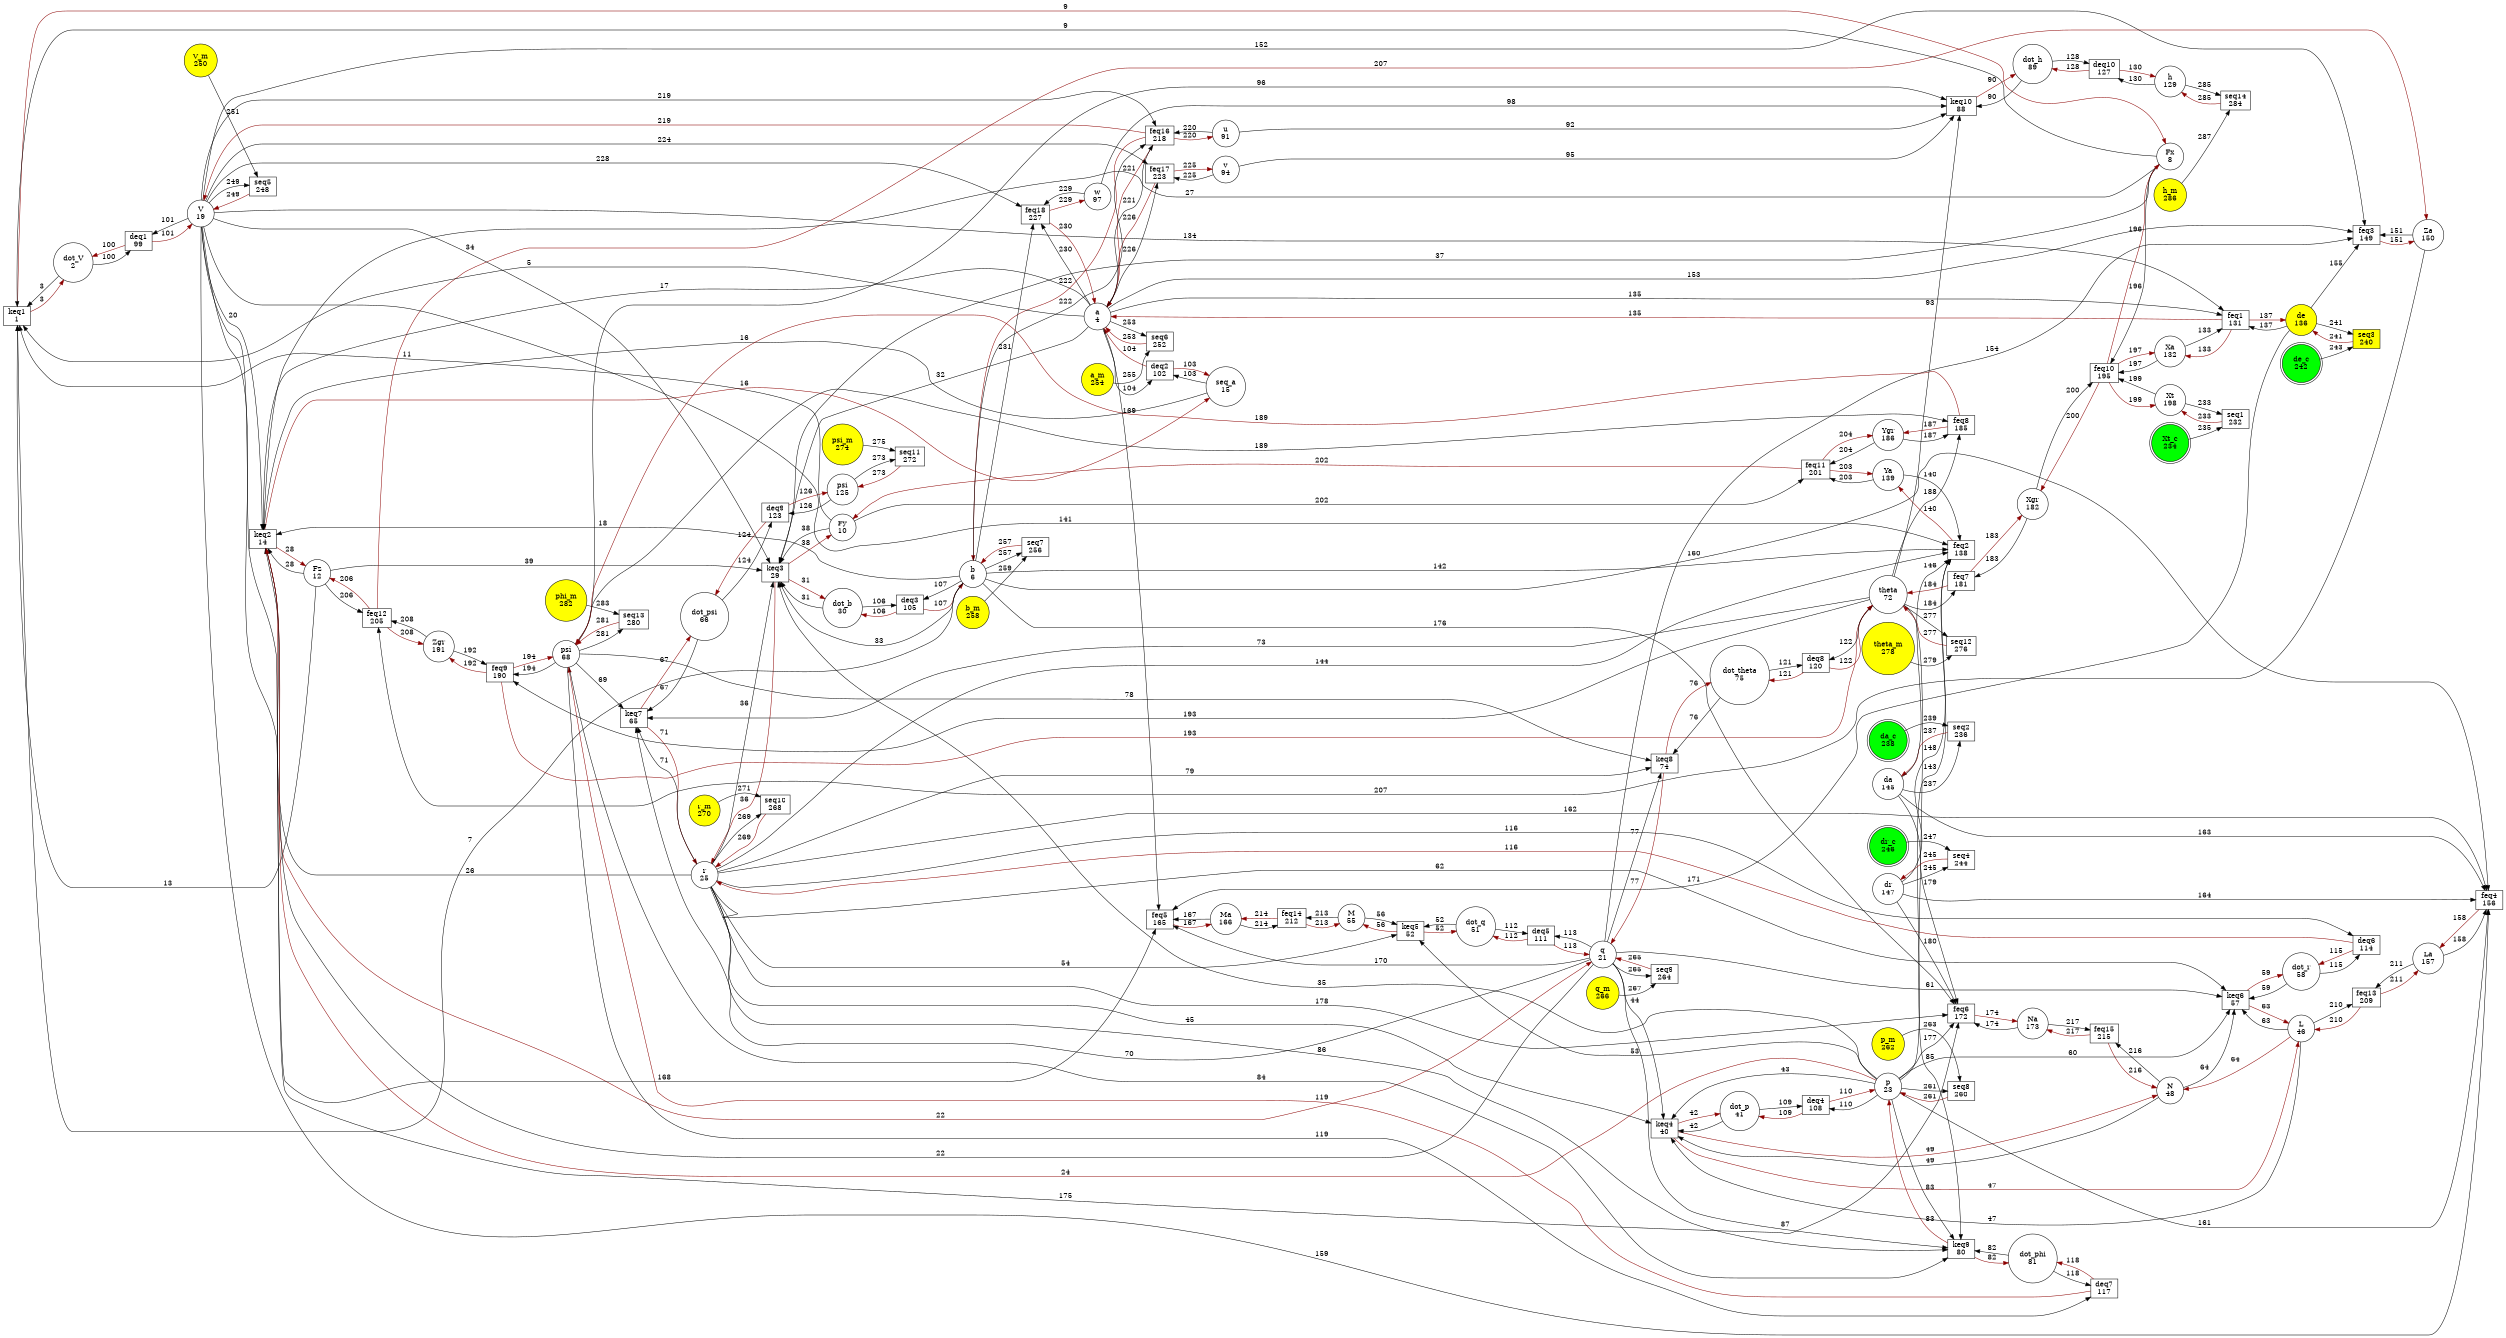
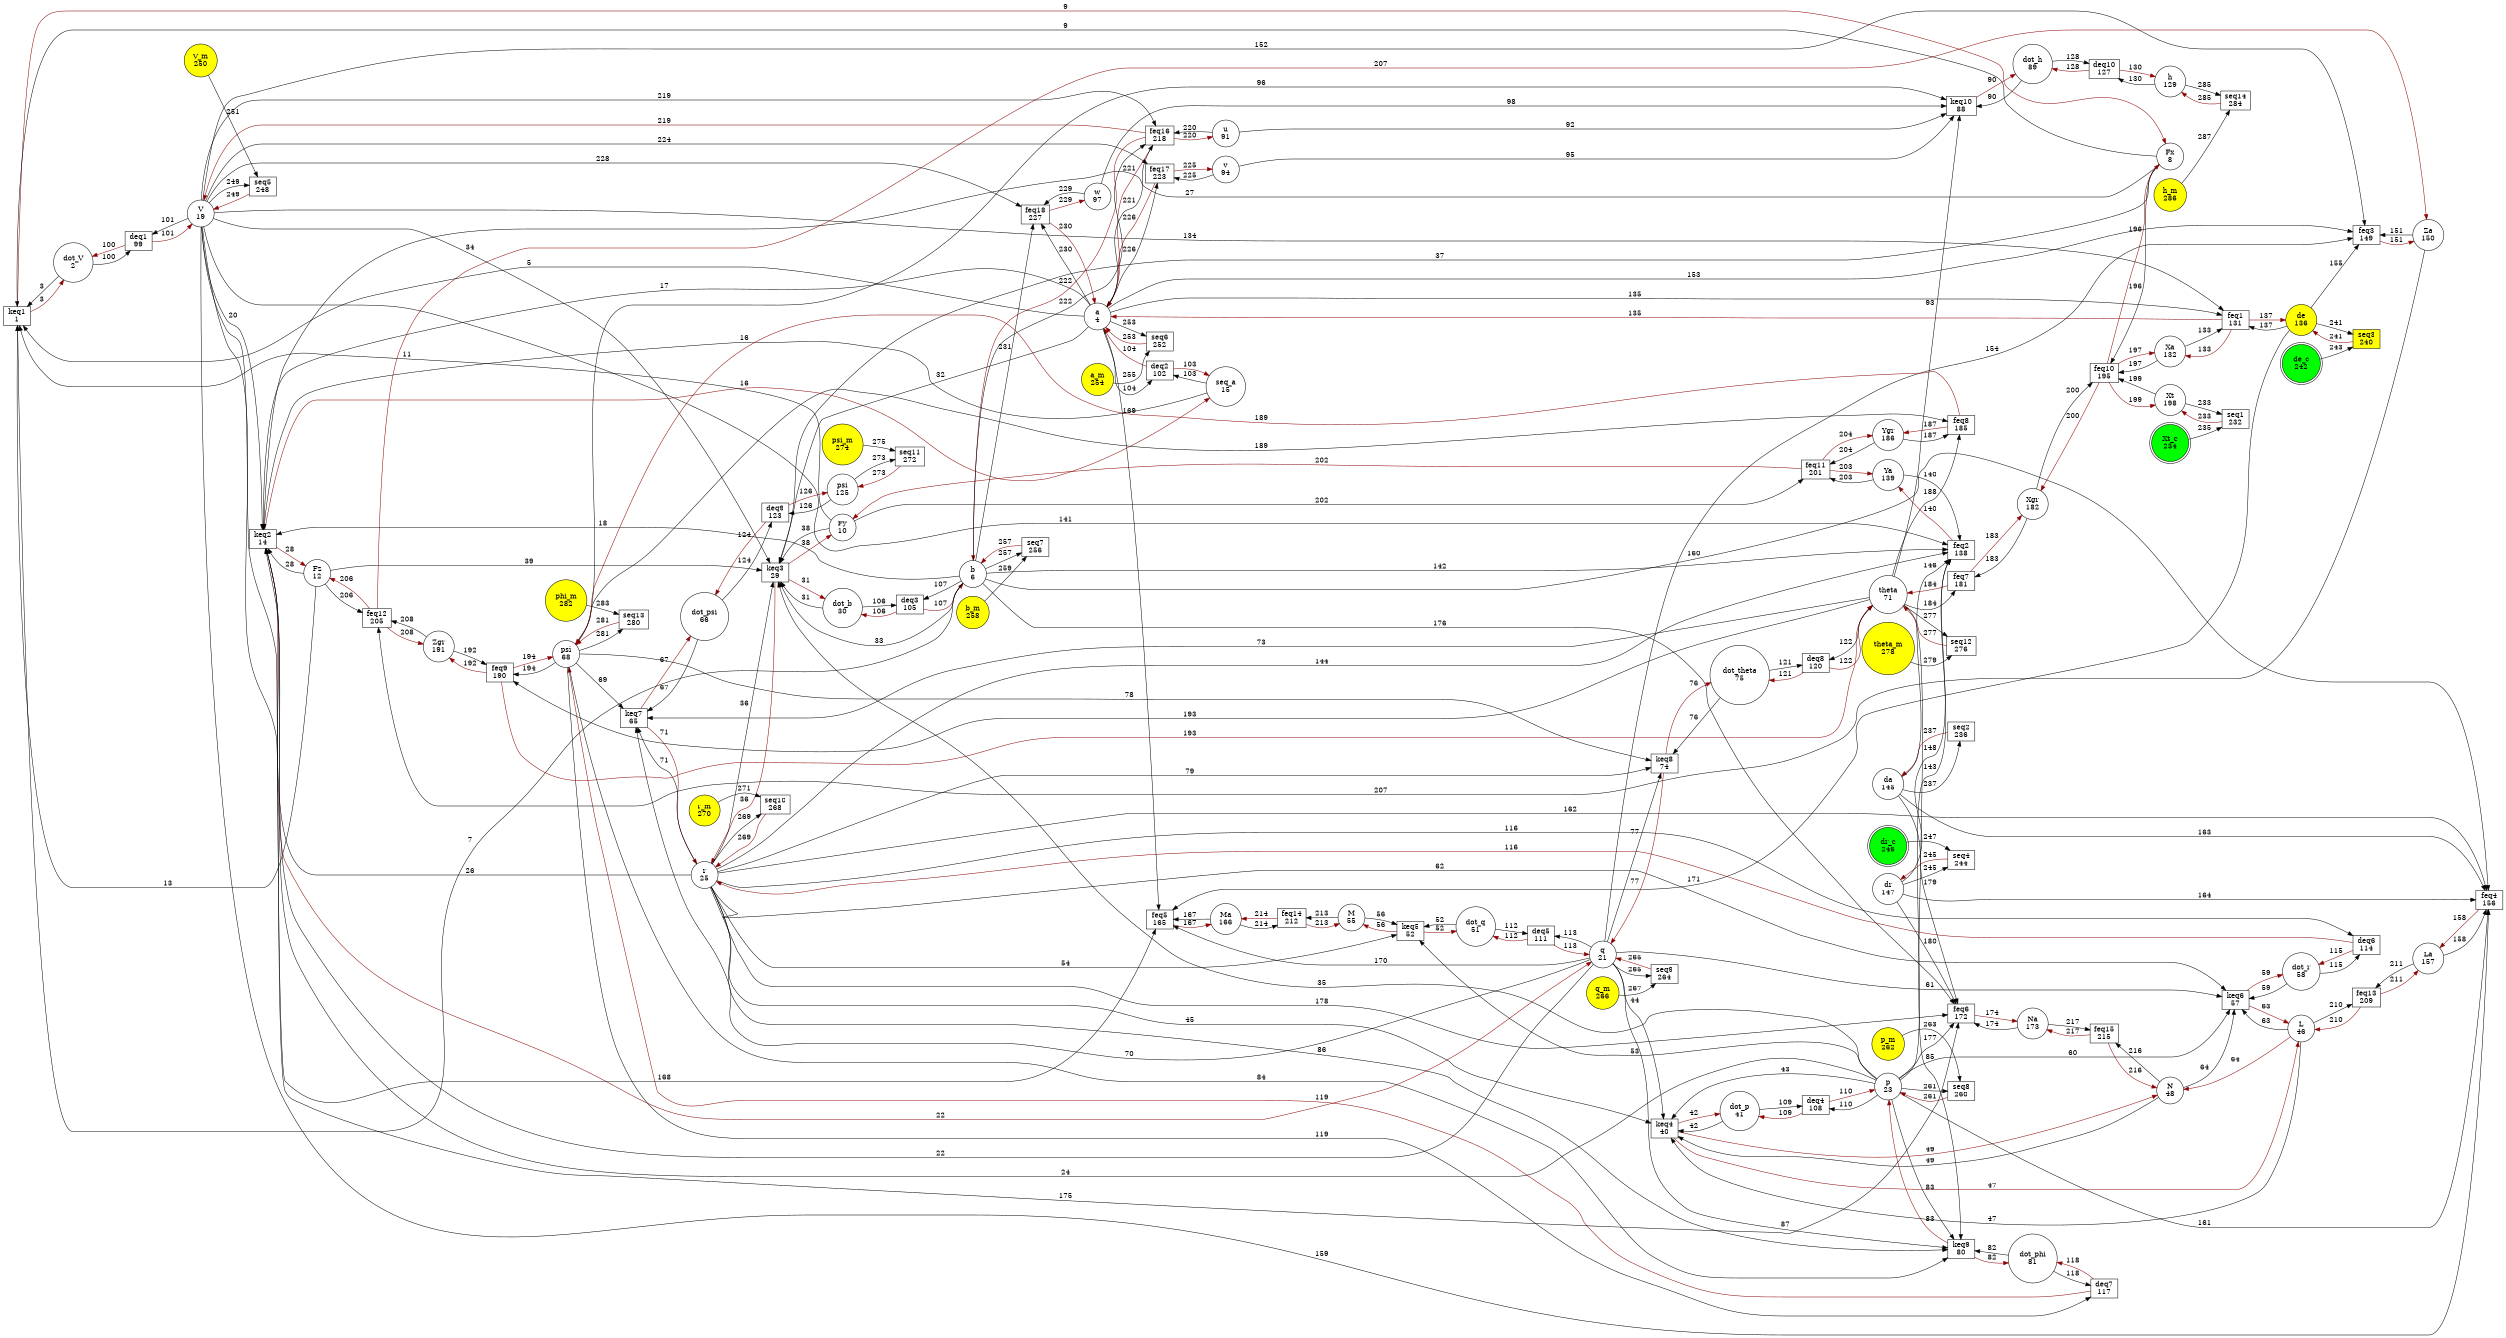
node "theta 72": label "theta 72" -> "theta 71"
node "da_c 238": removed
edge "p 23" -> "keq2 14": color red4 -> black
